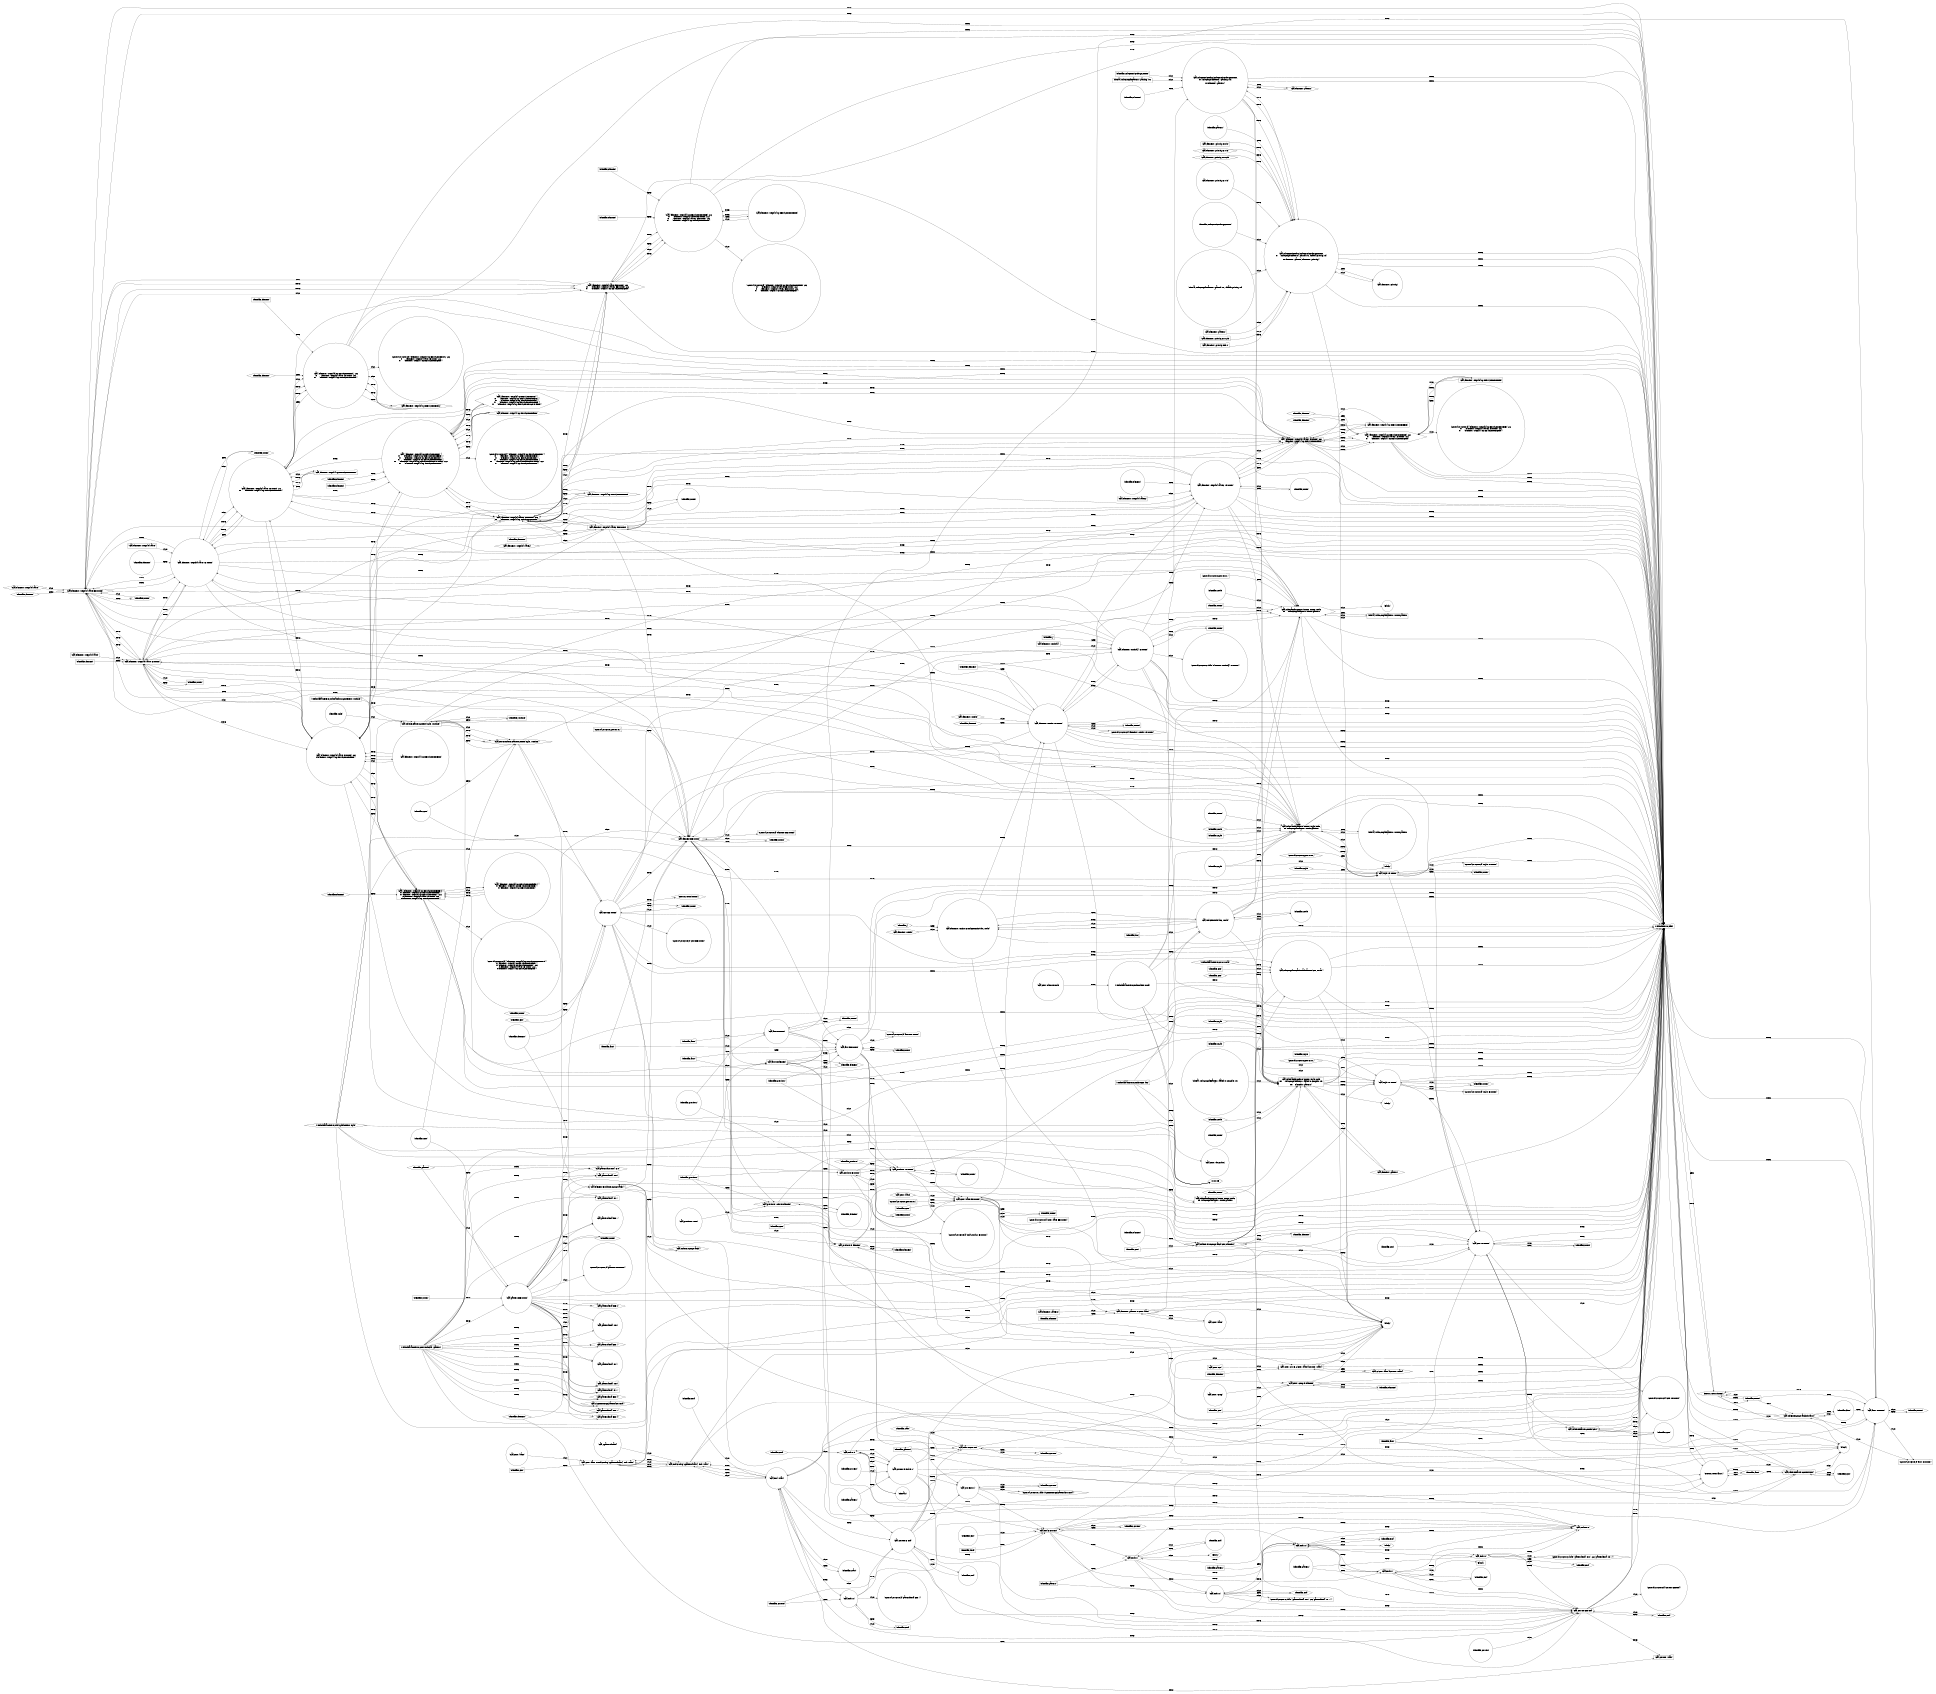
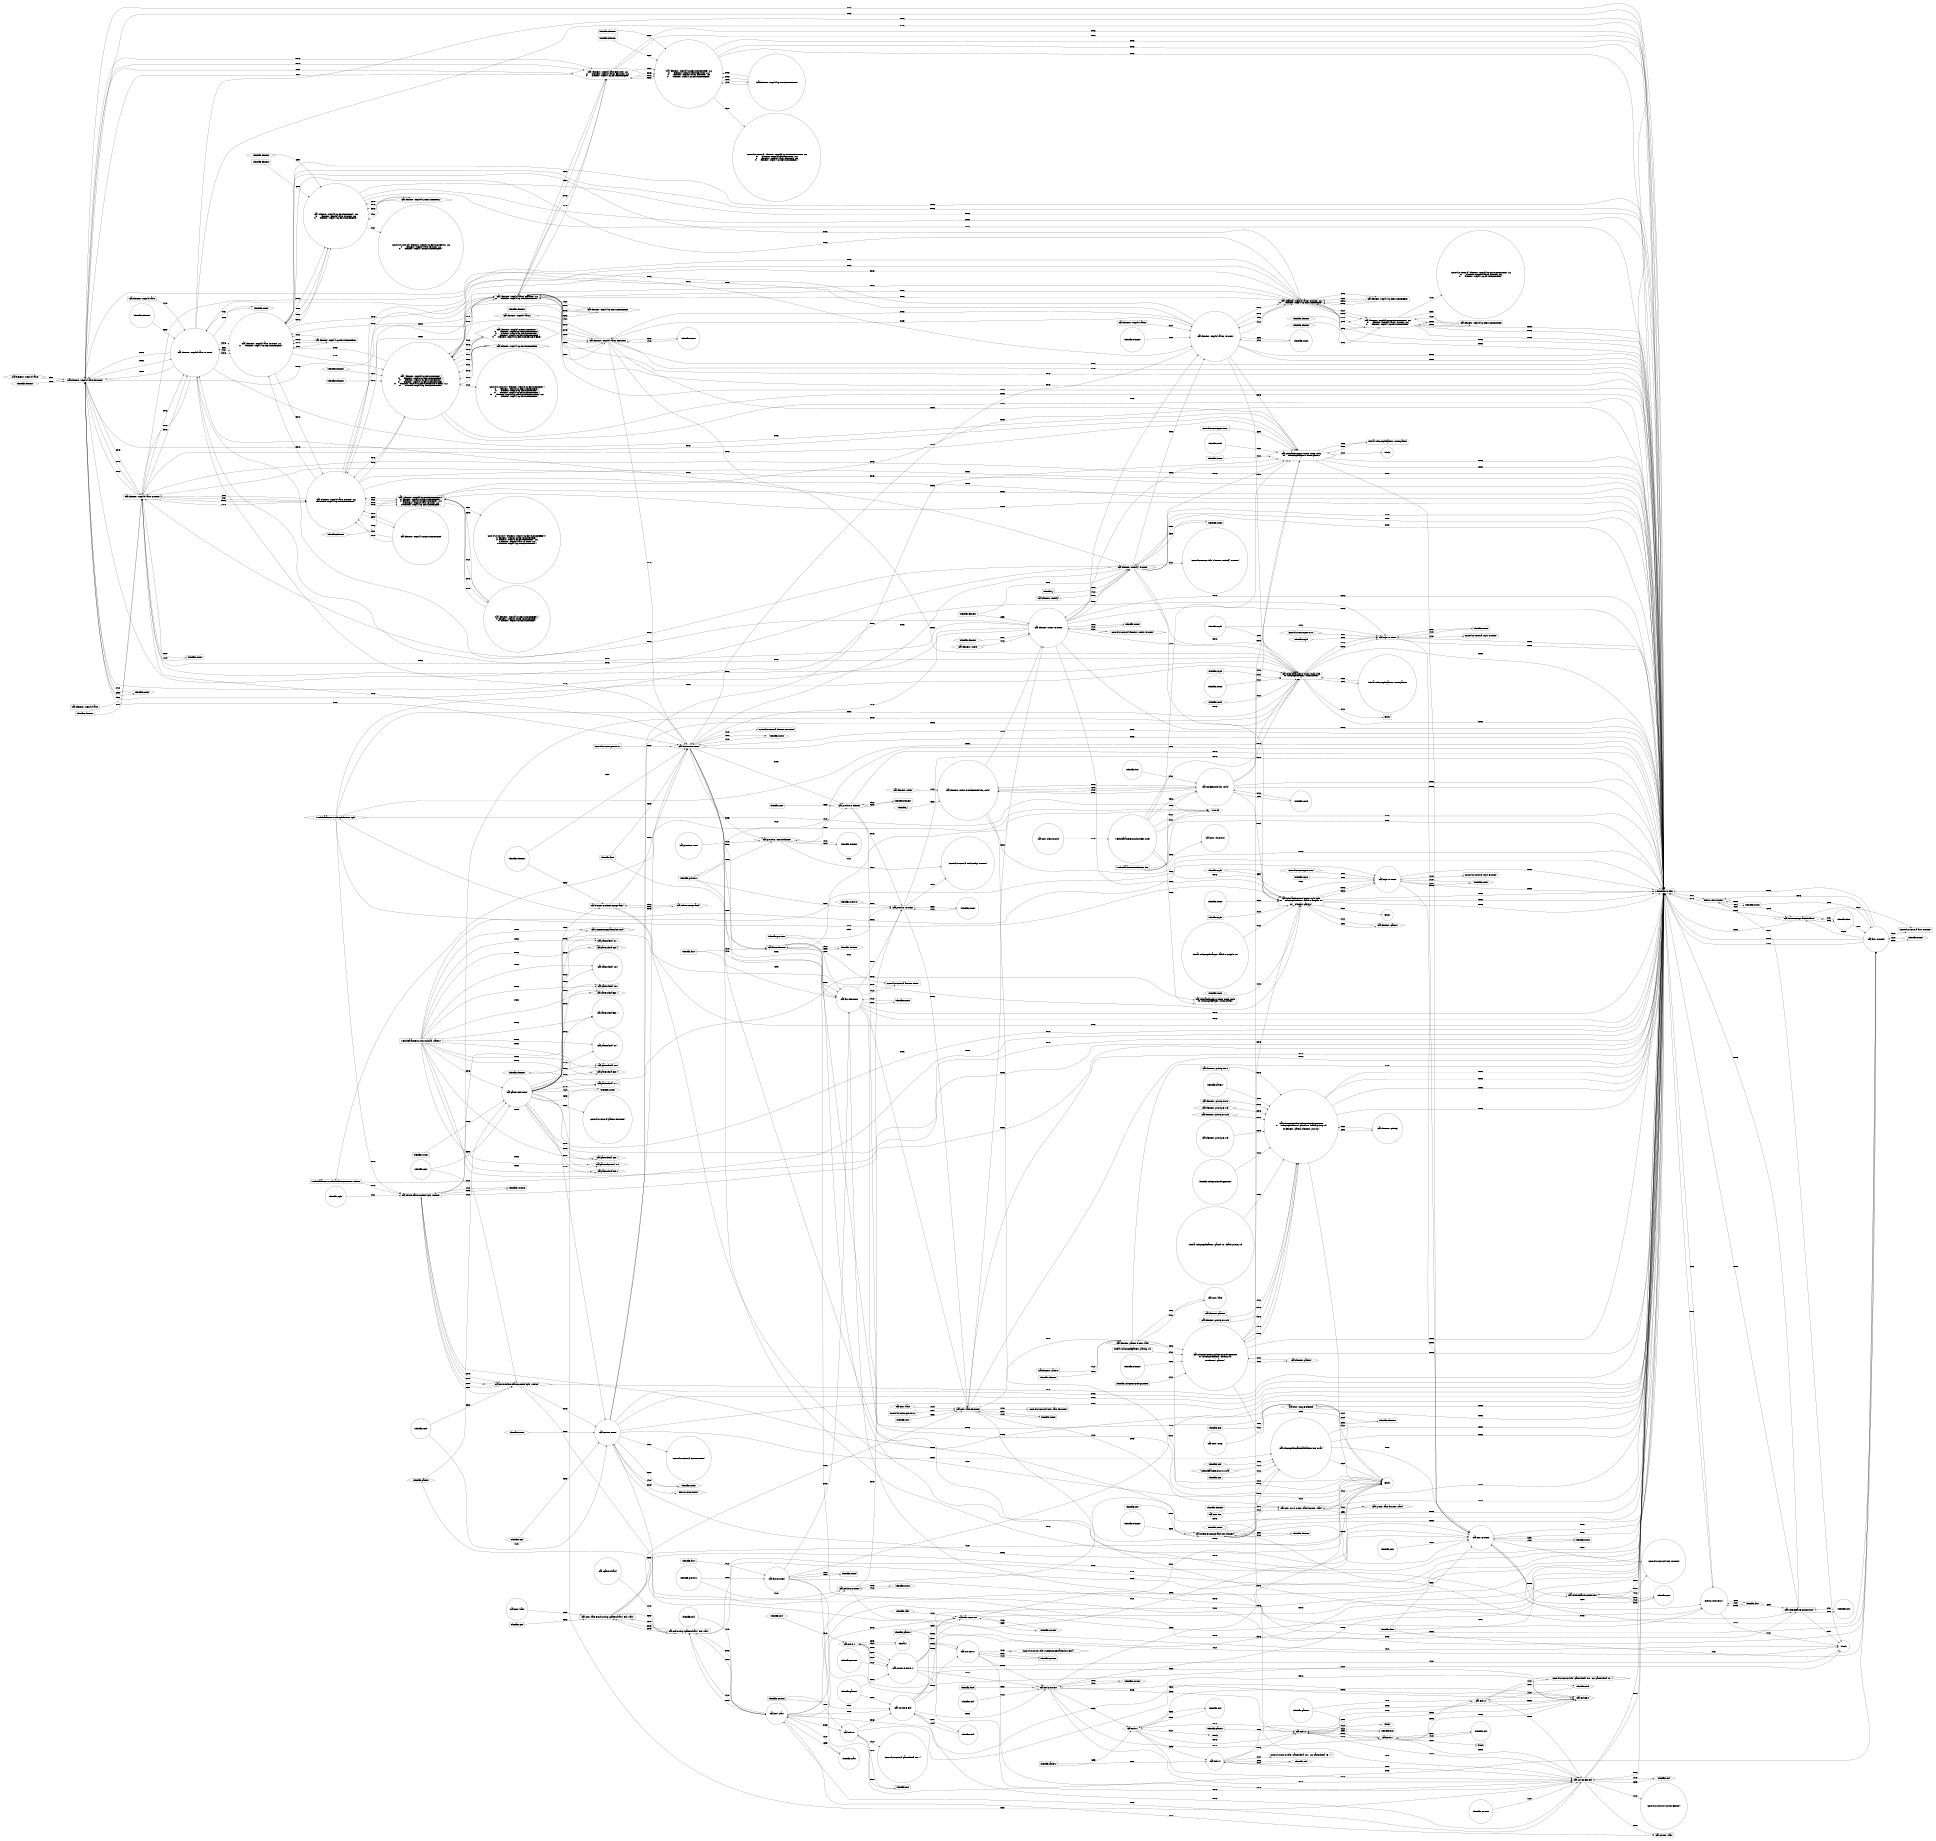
node "(Call,element->nsList[j] != NULL)": shape circle -> hexagon
node "(Identifier,doc)": shape folder -> circle
edge "(Call,end = 0)" -> "(MethodReturn,RET)": now "(Call,first = NULL)" -> "(MethodReturn,RET)"
